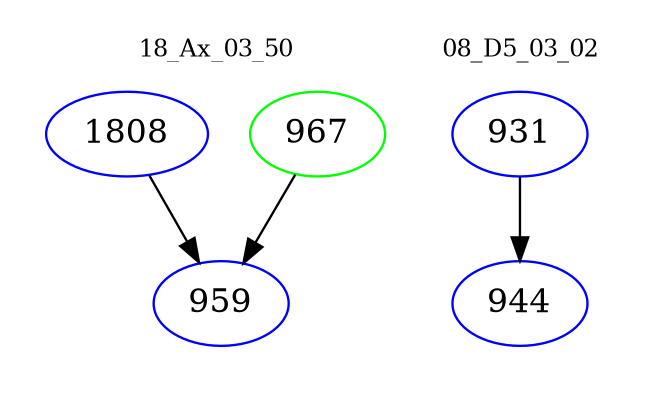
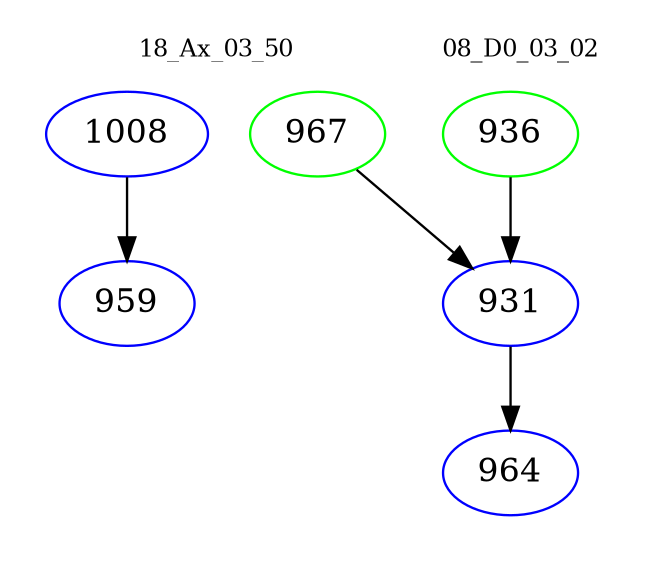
cluster "08_D5_03_02": label "08_D5_03_02" -> "08_D0_03_02"
node "1808": label "1808" -> "1008"
node "936": added
edge "967" -> "959": now "967" -> "931"
node "944": label "944" -> "964"
